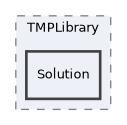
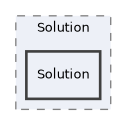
cluster "TMPLibrary": label "TMPLibrary" -> "Solution"
